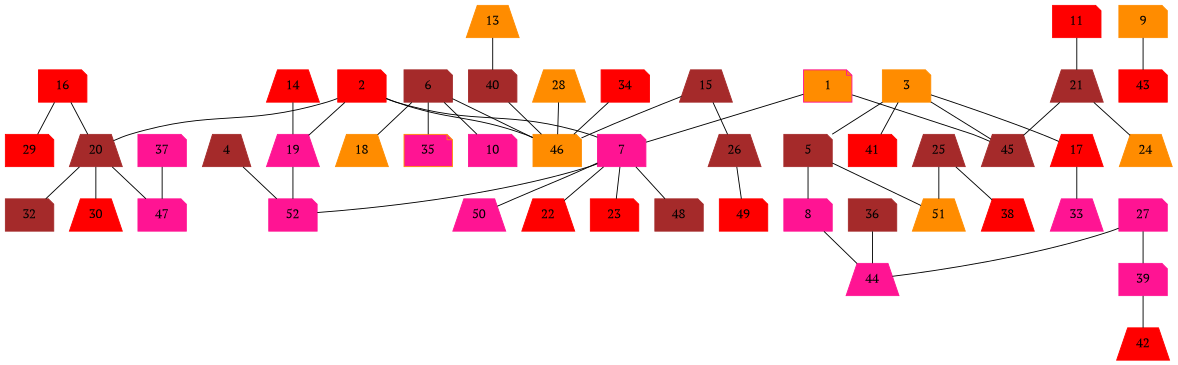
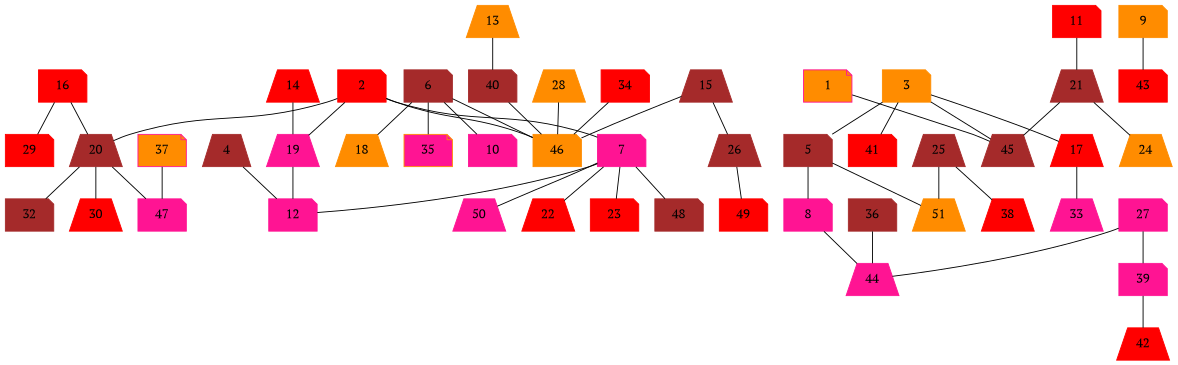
edge "1" -- "7": removed
node "37": fillcolor deeppink -> darkorange
node "52": label "52" -> "12"
